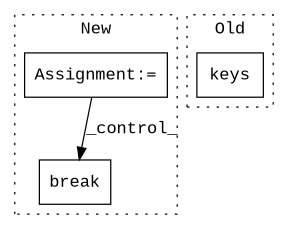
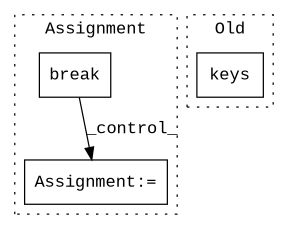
cluster "New": label "New" -> "Assignment"
edge "Assignment:=" -> "break": reversed
